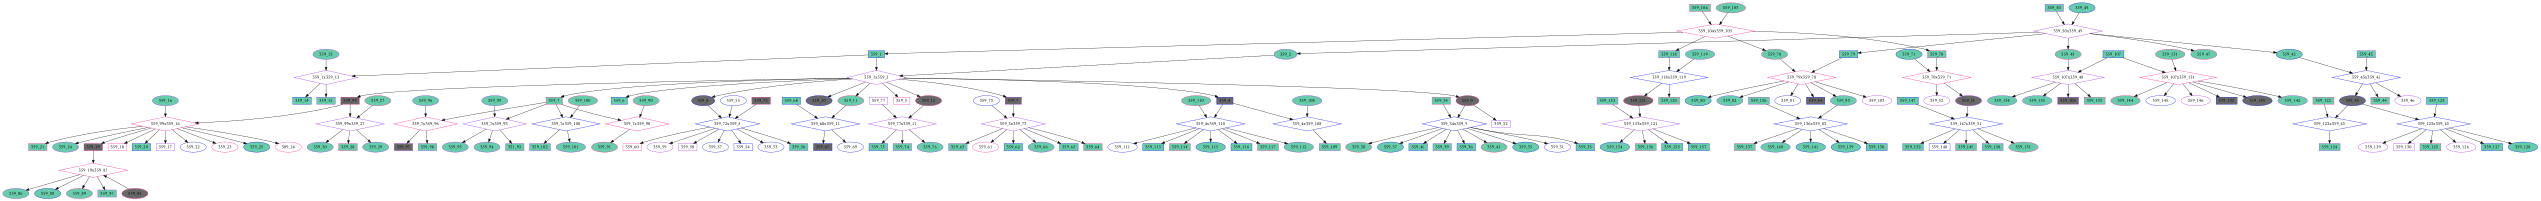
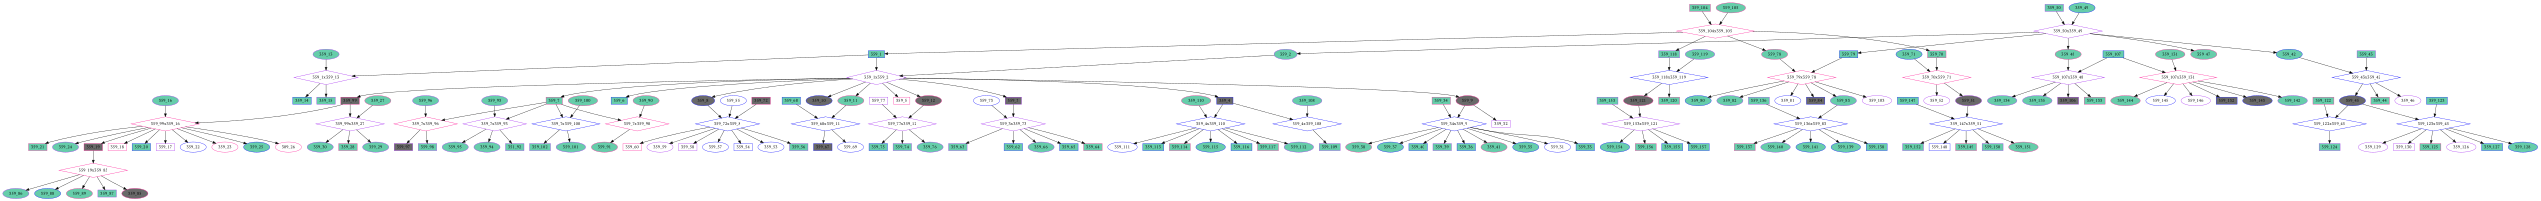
node "359_61": removed
edge "359_85" -> "359_19x359_85": reversed
